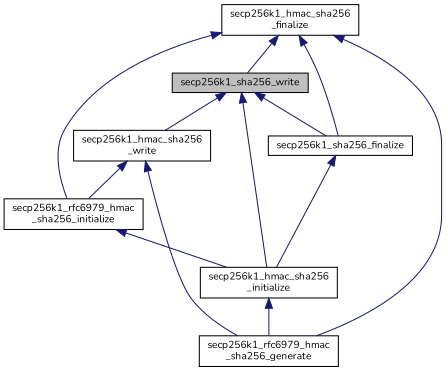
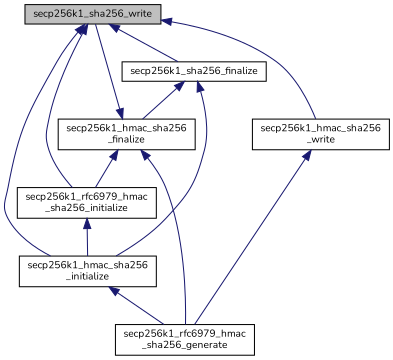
edge "secp256k1_sha256_finalize" -> "secp256k1_hmac_sha256 _finalize": reversed
edge "secp256k1_rfc6979_hmac _sha256_initialize" -> "secp256k1_hmac_sha256 _write": now "secp256k1_rfc6979_hmac _sha256_initialize" -> "secp256k1_sha256_write"
